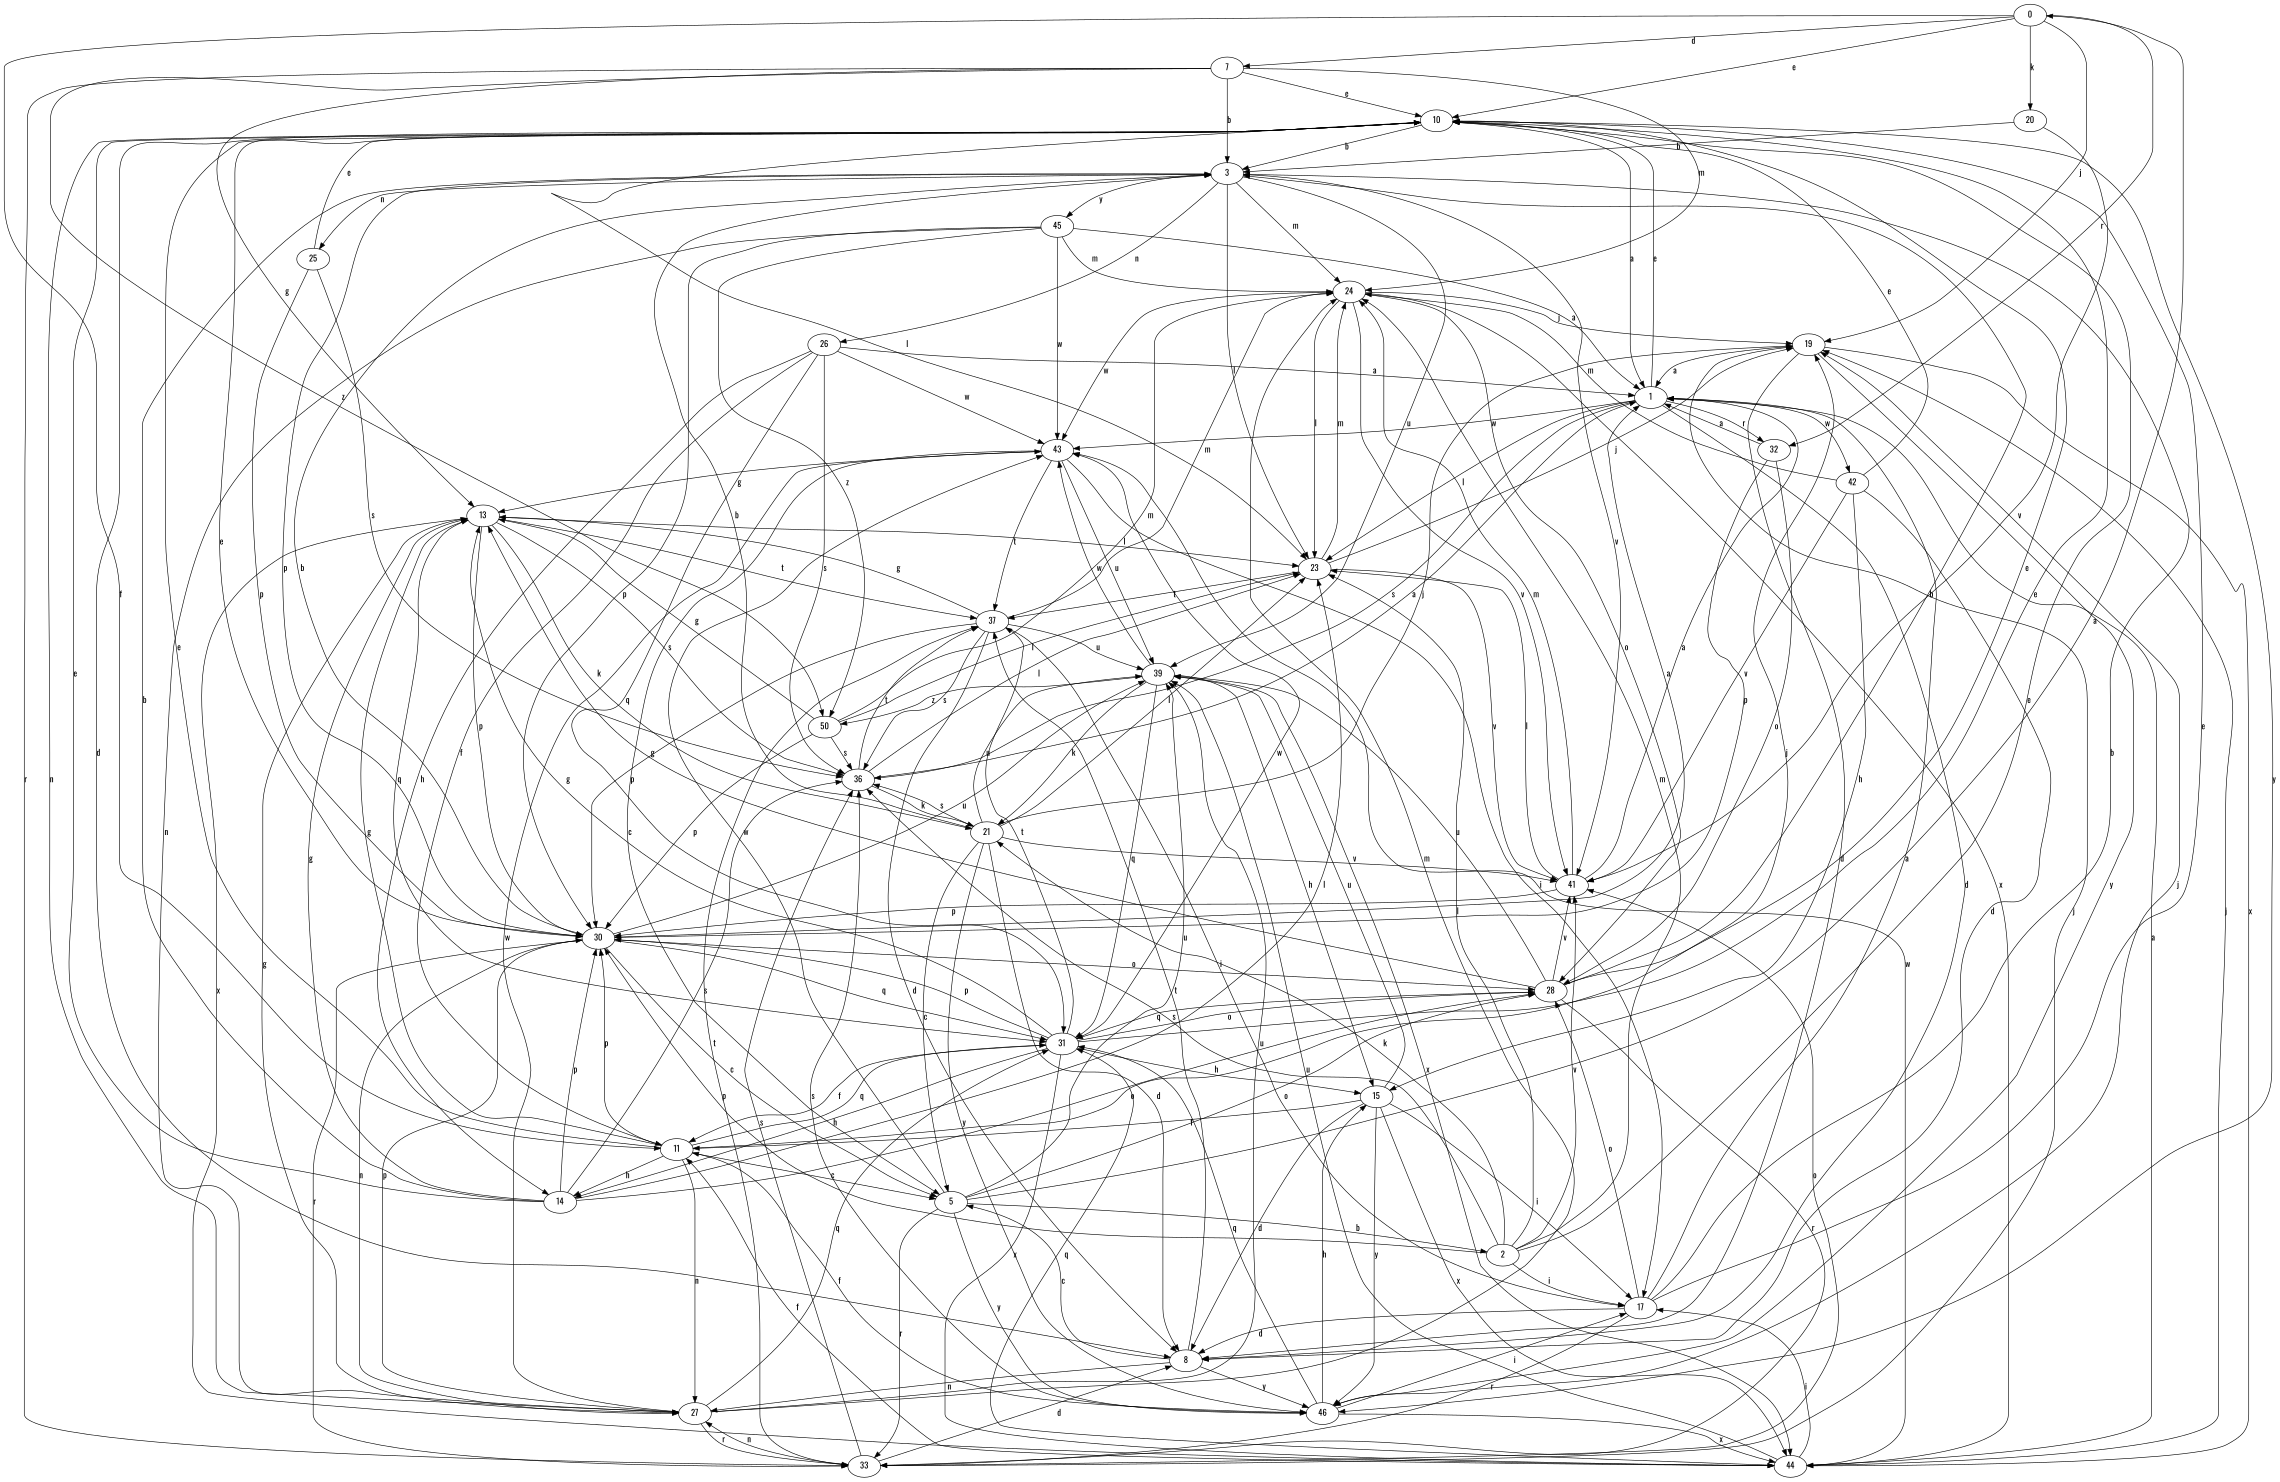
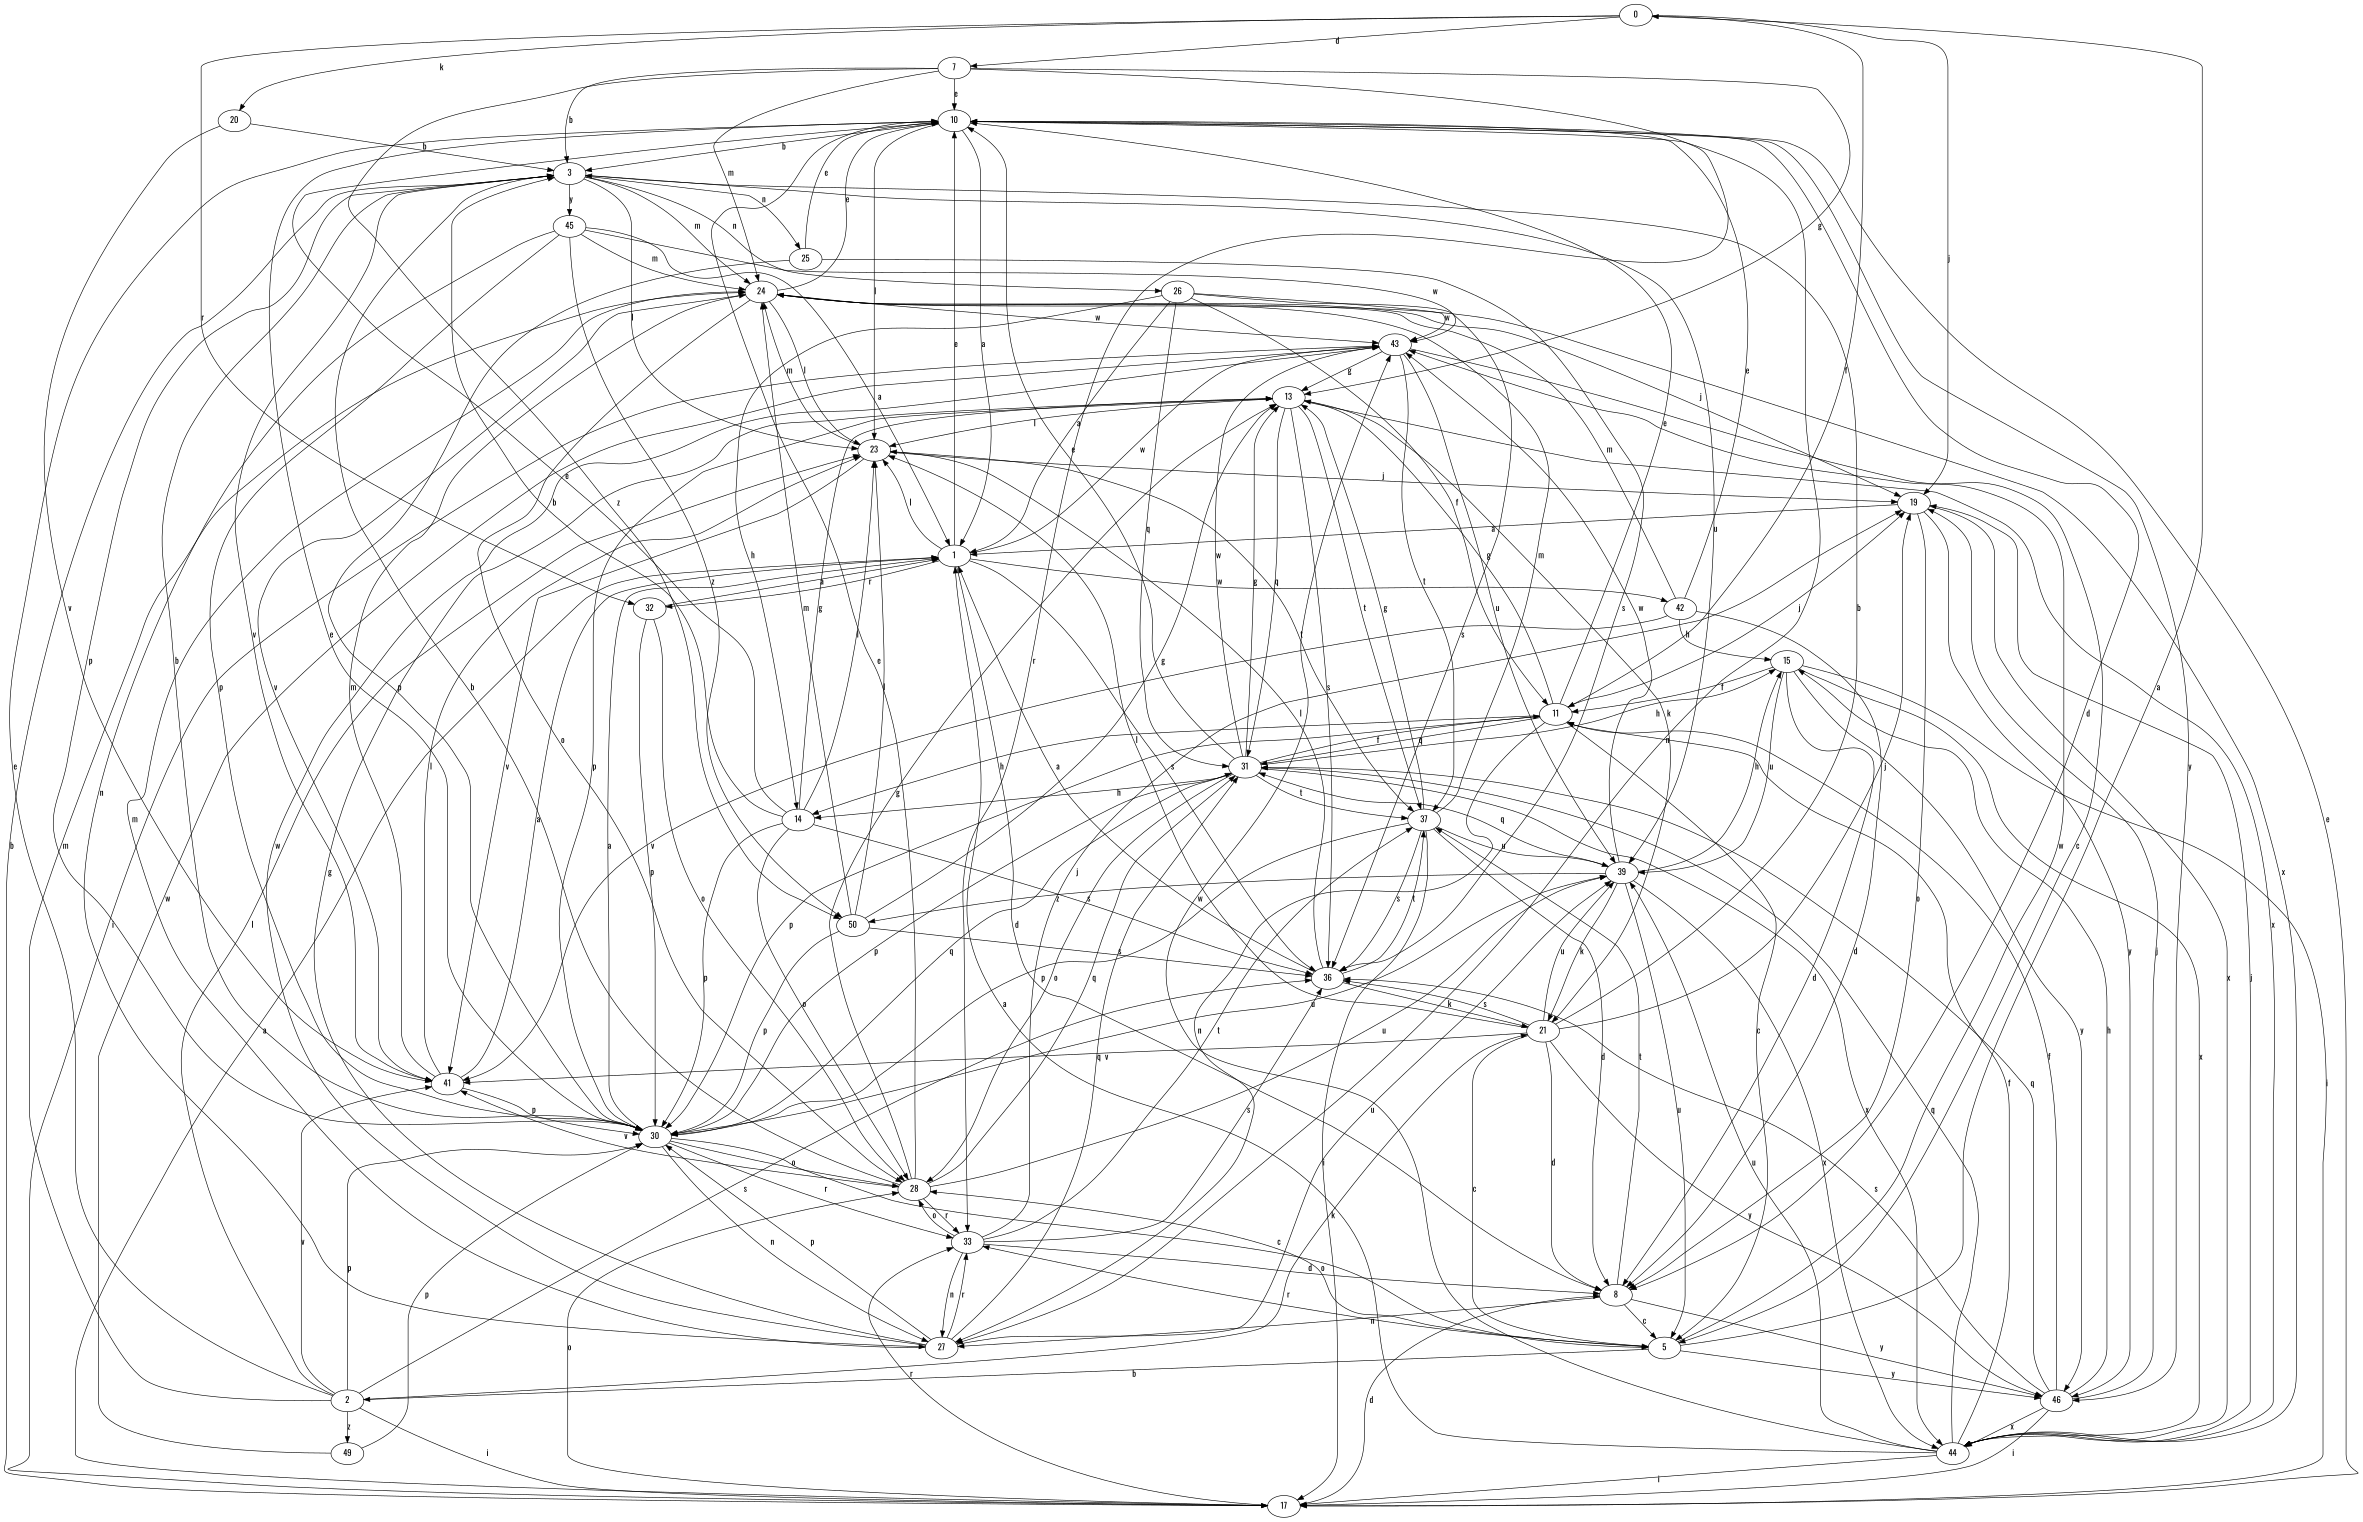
edge "0" -> "10": now "24" -> "10"
edge "19" -> "8": label "d" -> "o"
edge "5" -> "39": reversed
edge "33" -> "41": now "33" -> "28"
node "49": added
